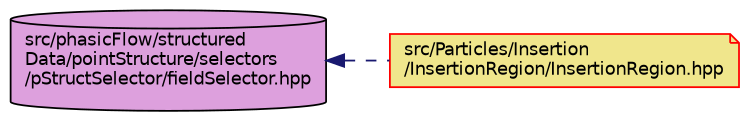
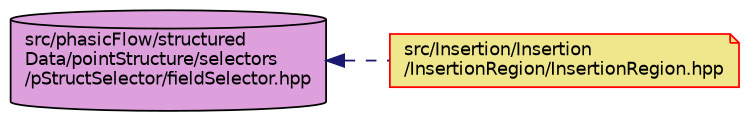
node "src/Particles/Insertion /InsertionRegion/InsertionRegion.hpp": label "src/Particles/Insertion /InsertionRegion/InsertionRegion.hpp" -> "src/Insertion/Insertion /InsertionRegion/InsertionRegion.hpp"
